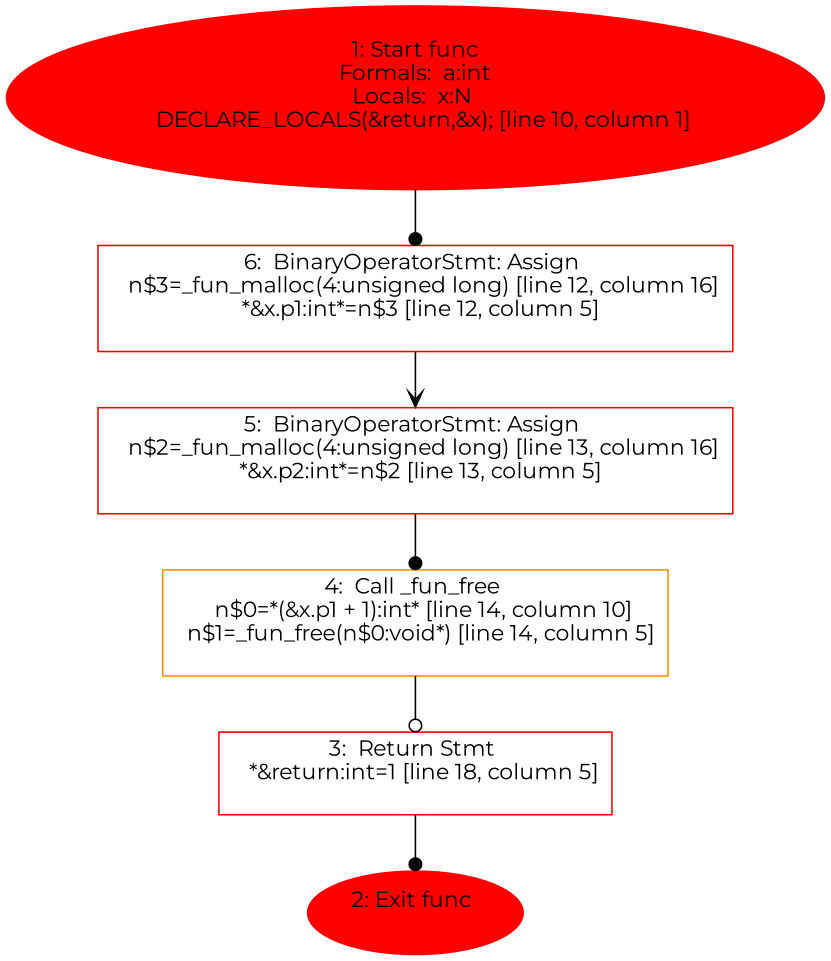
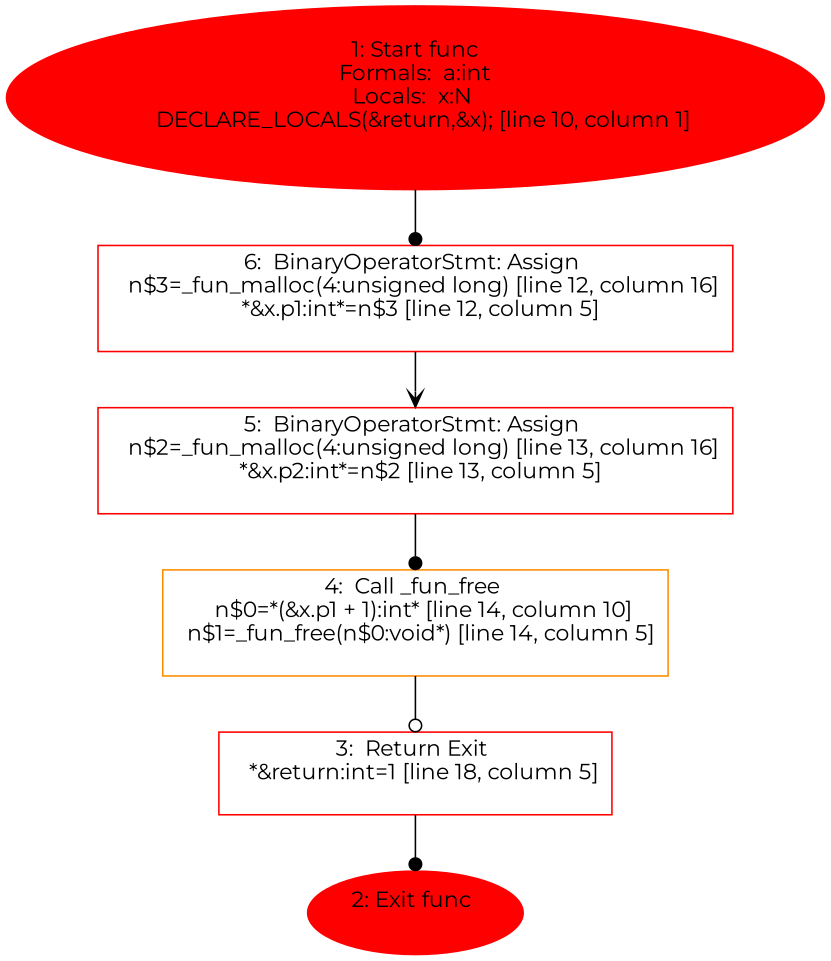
node "3:  Return Stmt *&return:int=1 [line 18, column 5]": label "3:  Return Stmt *&return:int=1 [line 18, column 5]" -> "3:  Return Exit *&return:int=1 [line 18, column 5]"
